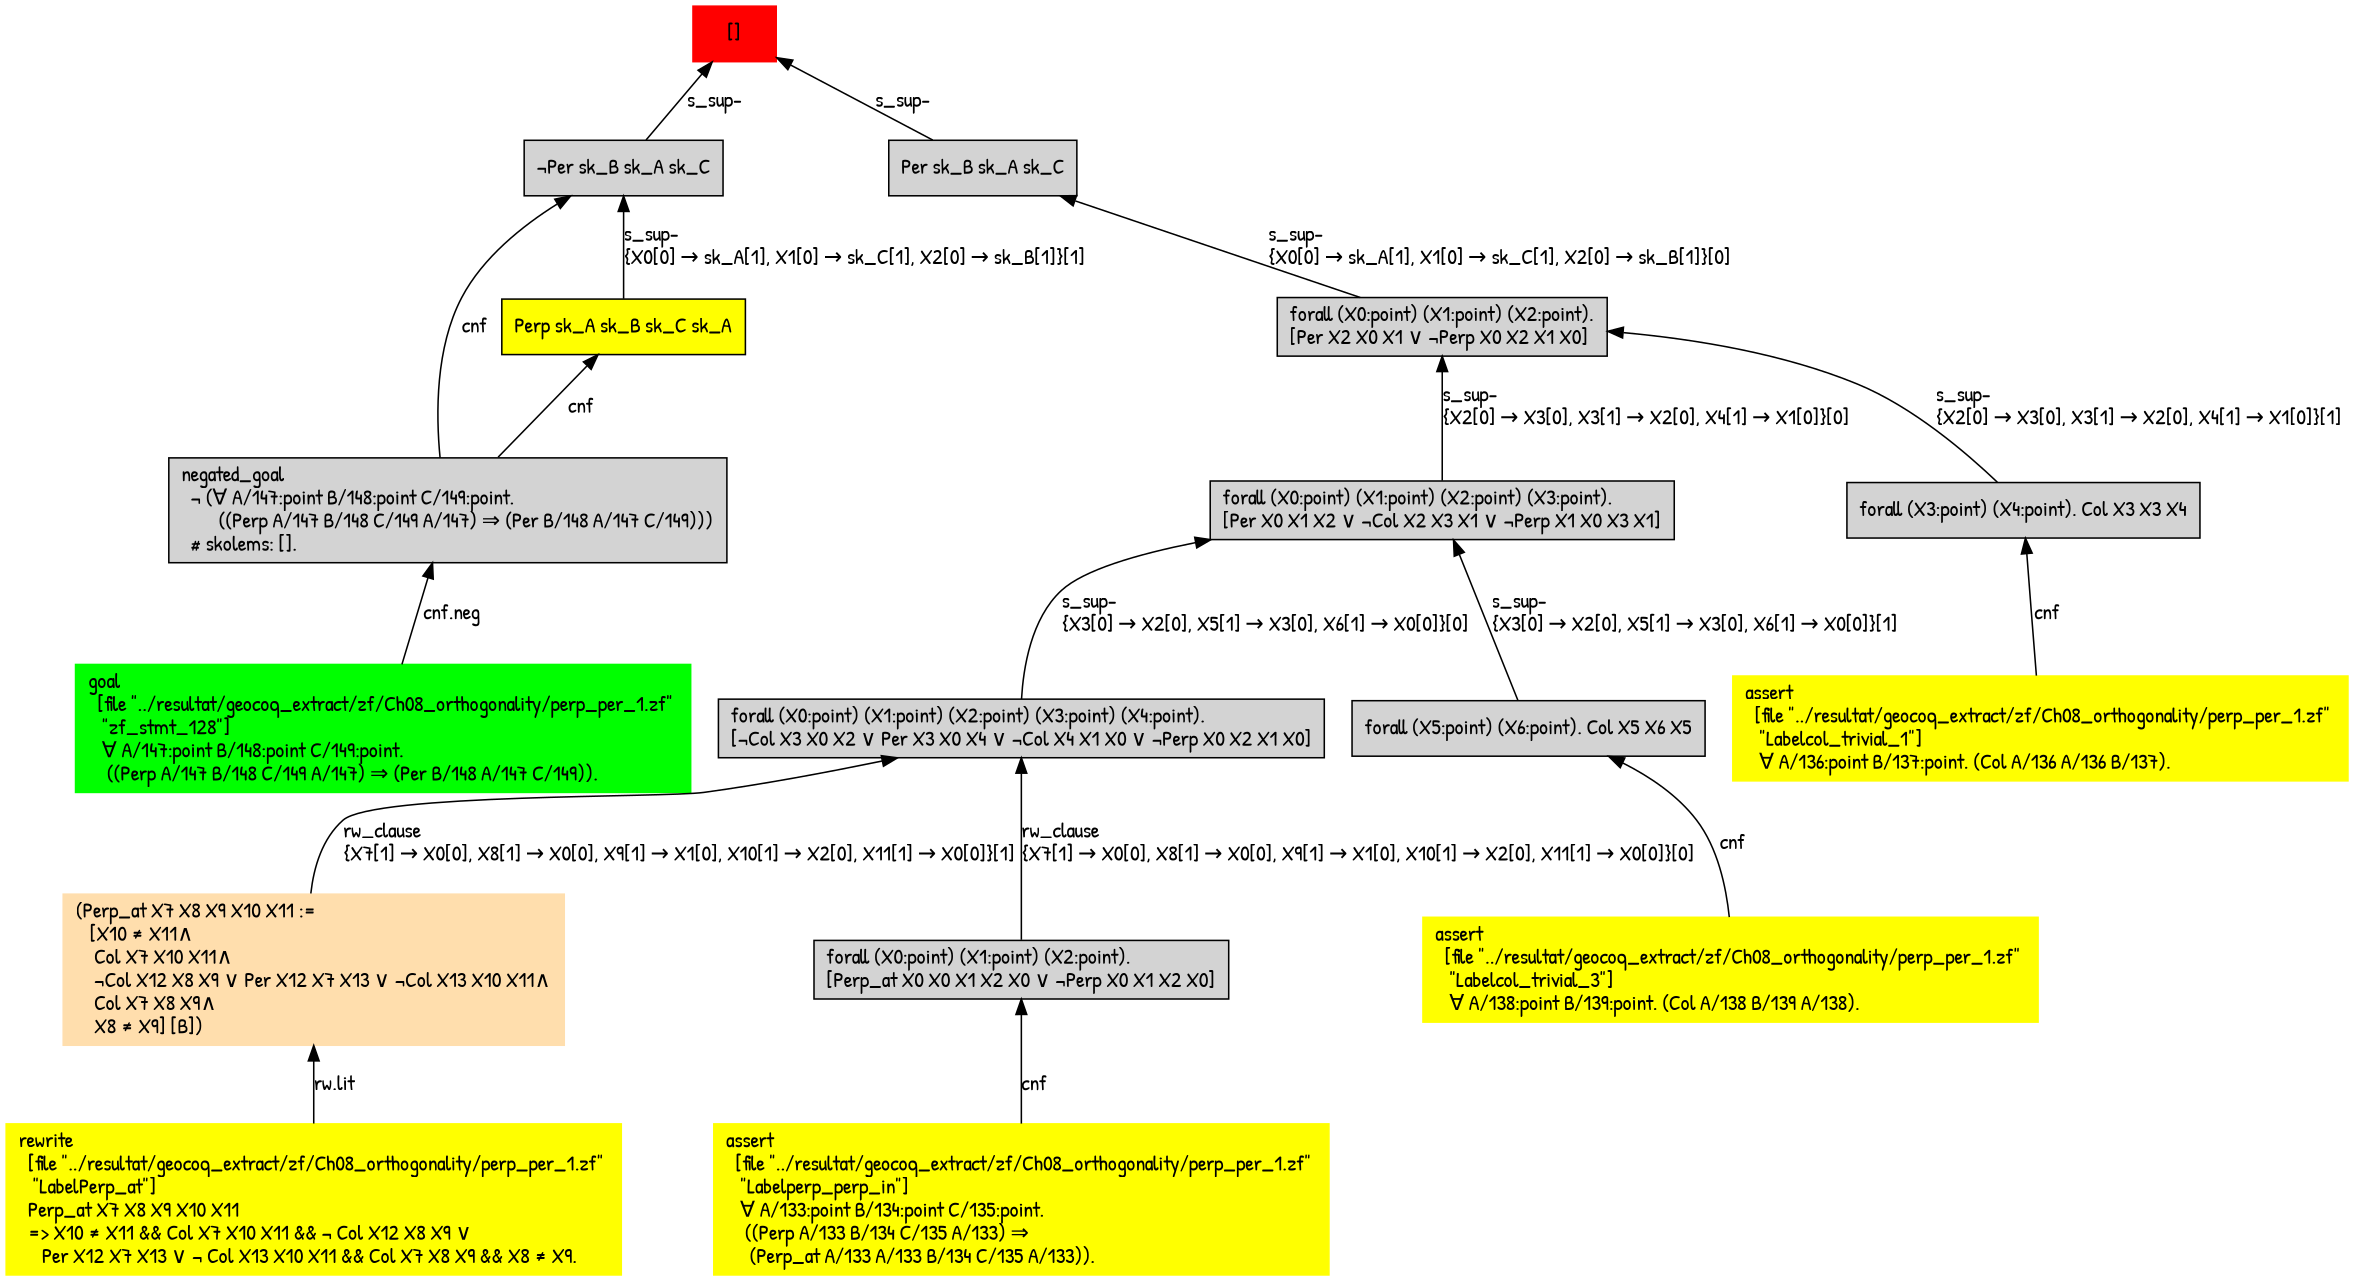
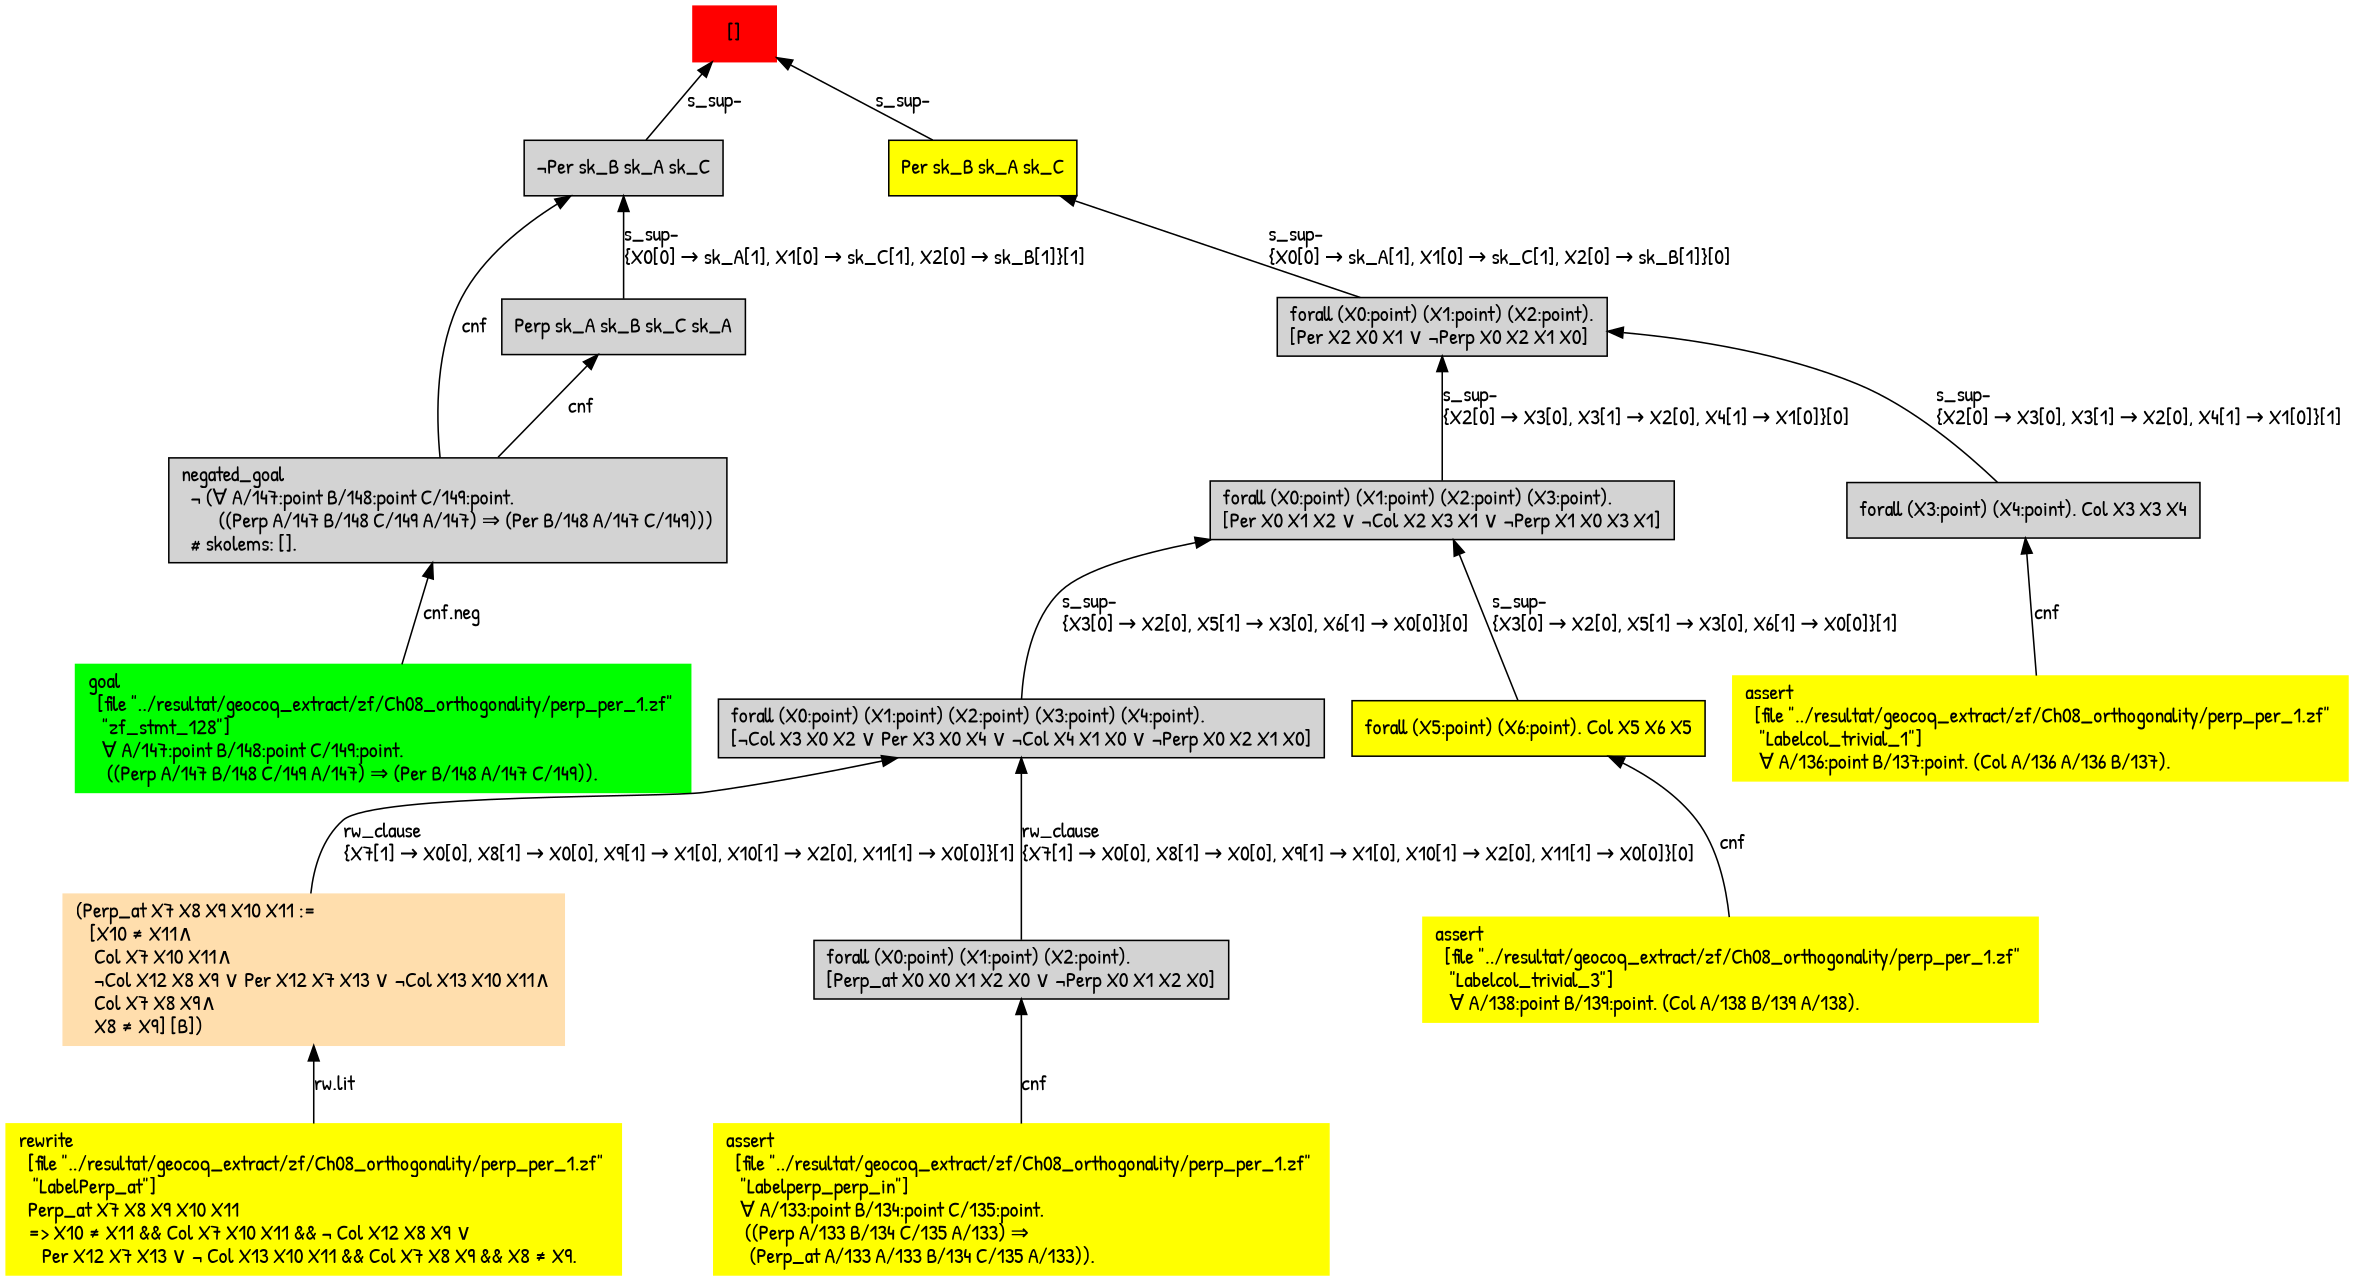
node "Per sk_B sk_A sk_C": fillcolor lightgrey -> yellow
node "Perp sk_A sk_B sk_C sk_A": fillcolor yellow -> lightgrey
node "forall (X5:point) (X6:point). Col X5 X6 X5": fillcolor lightgrey -> yellow
